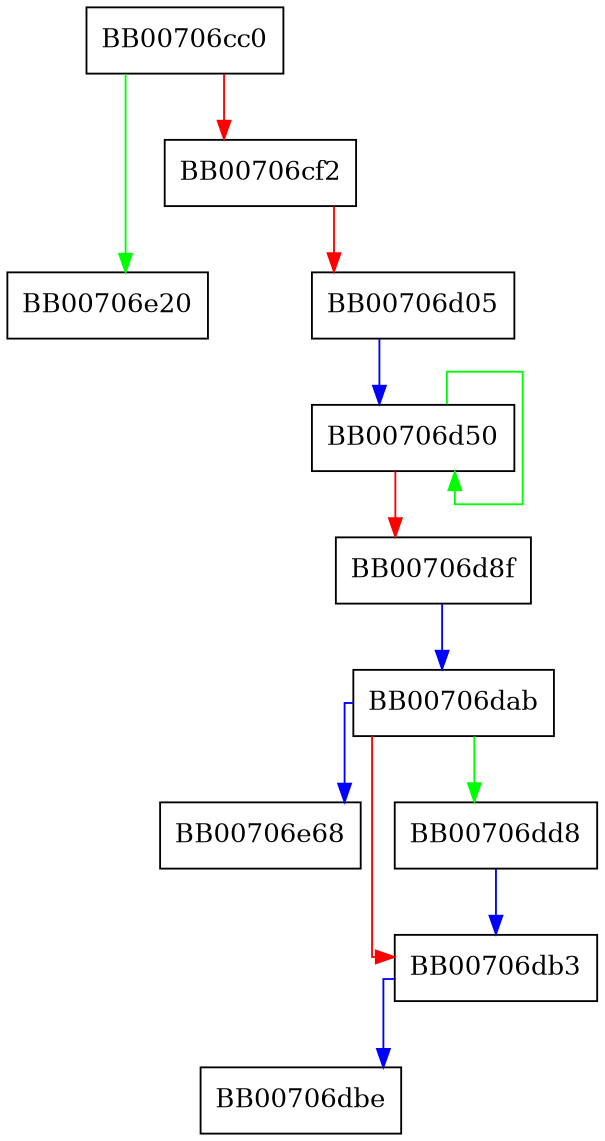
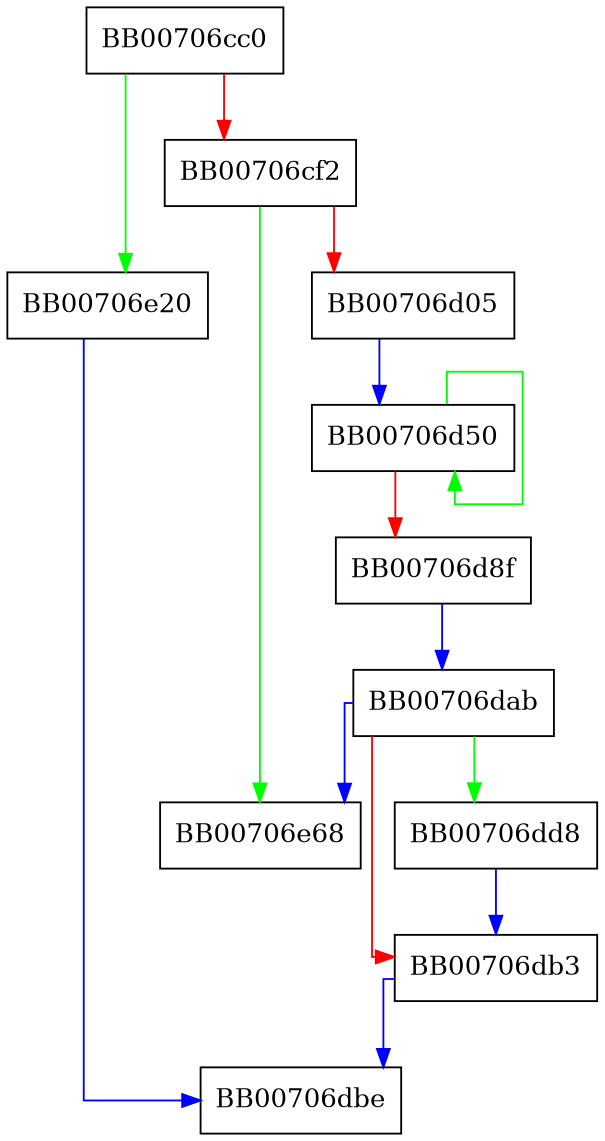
edge "BB00706cf2" -> "BB00706e68": added
edge "BB00706e20" -> "BB00706dbe": added
